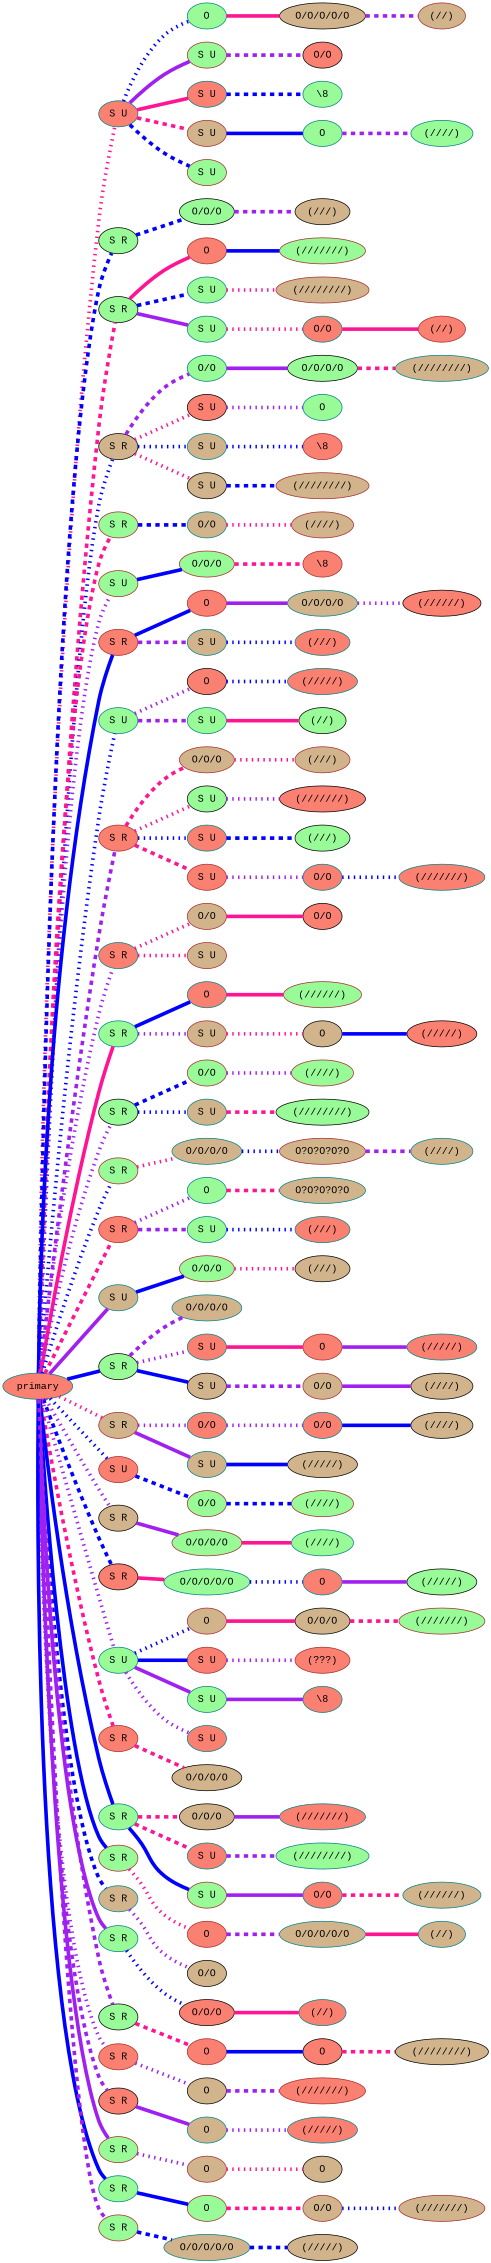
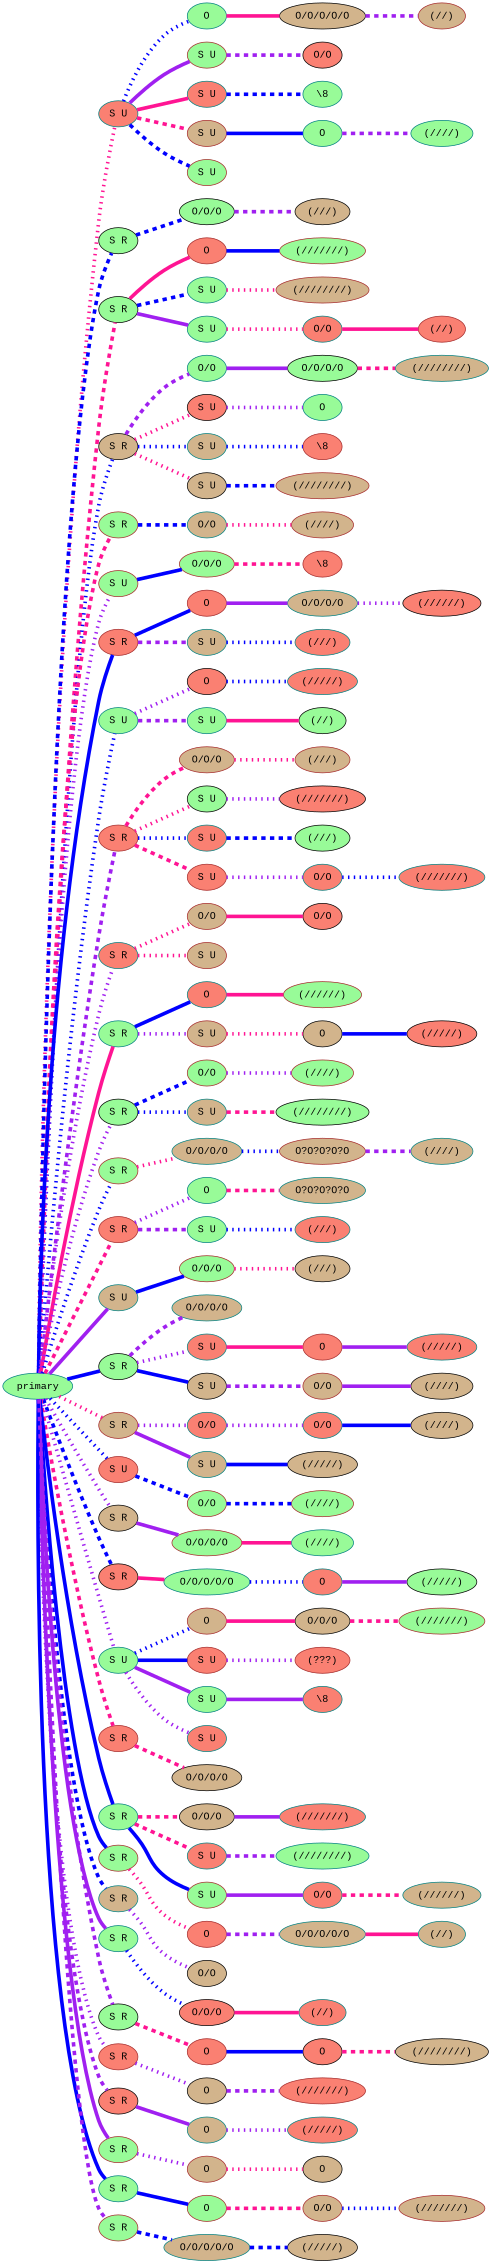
node "primary": fillcolor salmon -> palegreen
